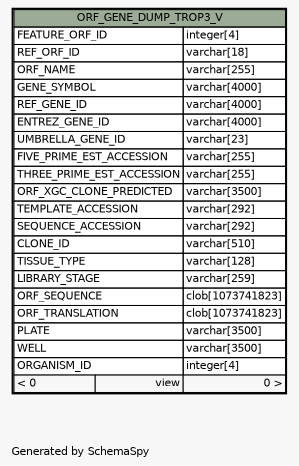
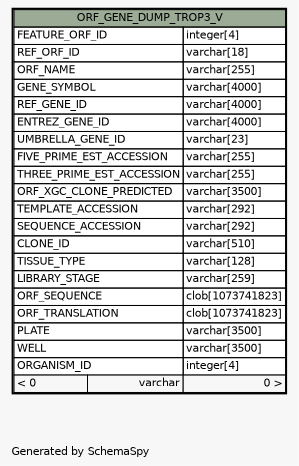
node "ORF_GENE_DUMP_TROP3_V": text "view" -> "varchar"
